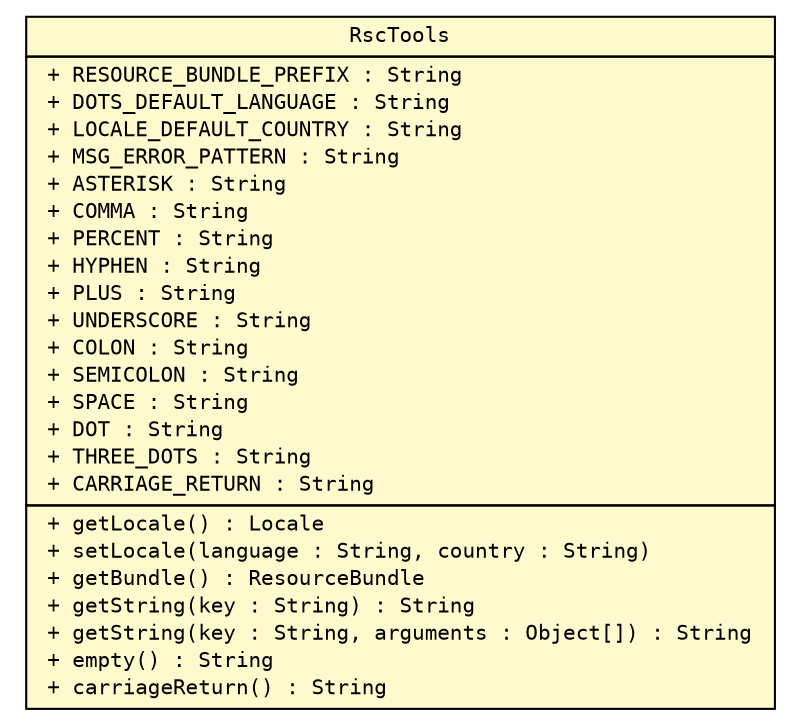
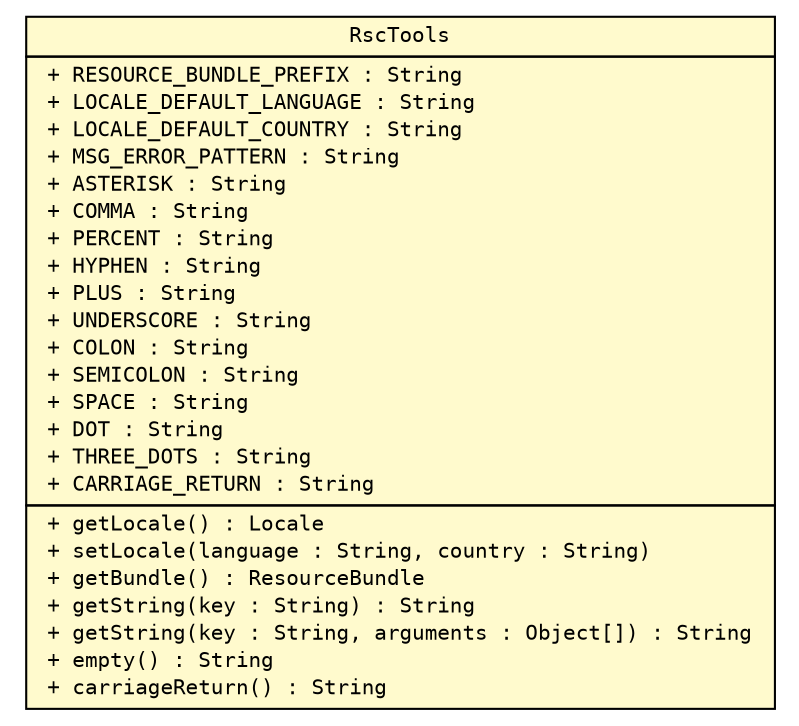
node "RscTools": text "+ DOTS_DEFAULT_LANGUAGE : String" -> "+ LOCALE_DEFAULT_LANGUAGE : String"
